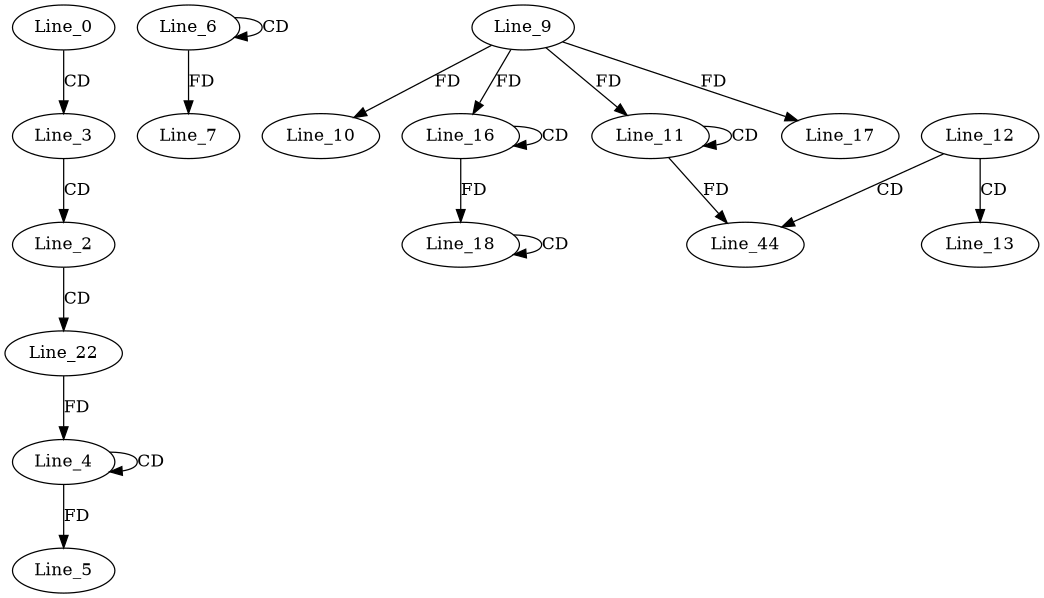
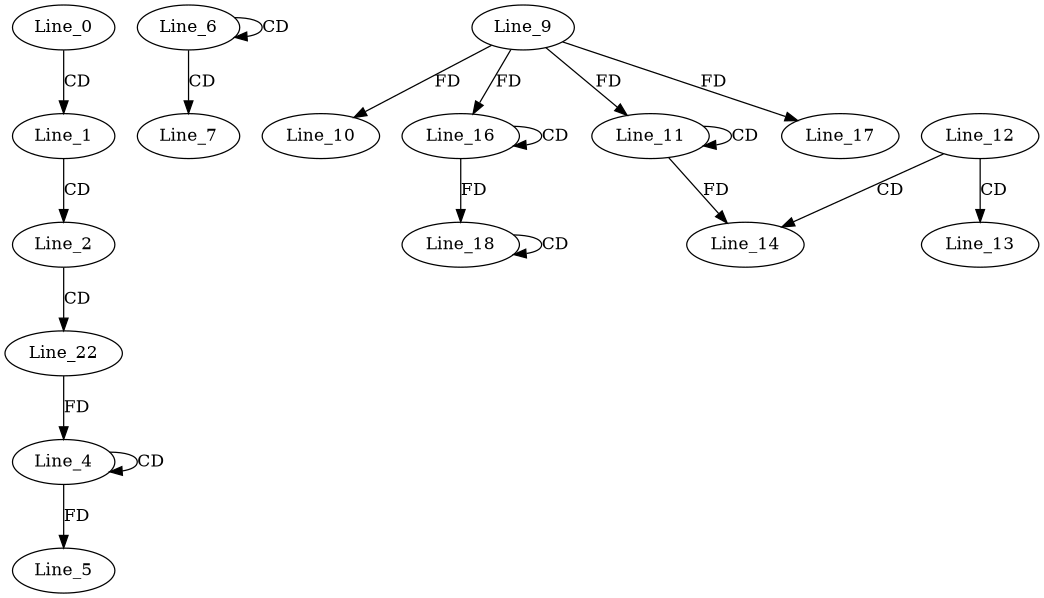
edge "Line_6" -> "Line_7": label "FD" -> "CD"
node "Line_3": label "Line_3" -> "Line_1"
node "Line_44": label "Line_44" -> "Line_14"
